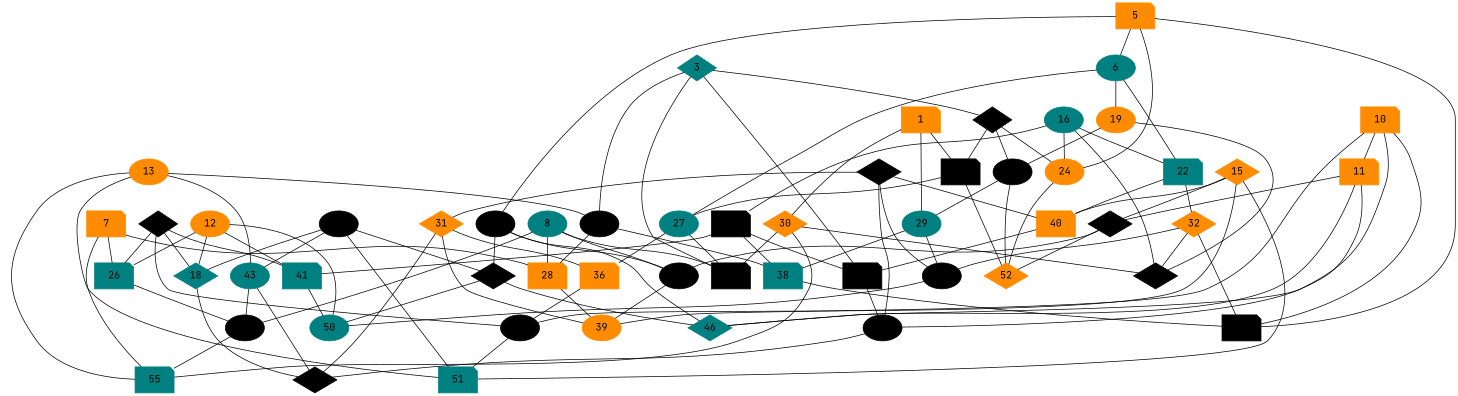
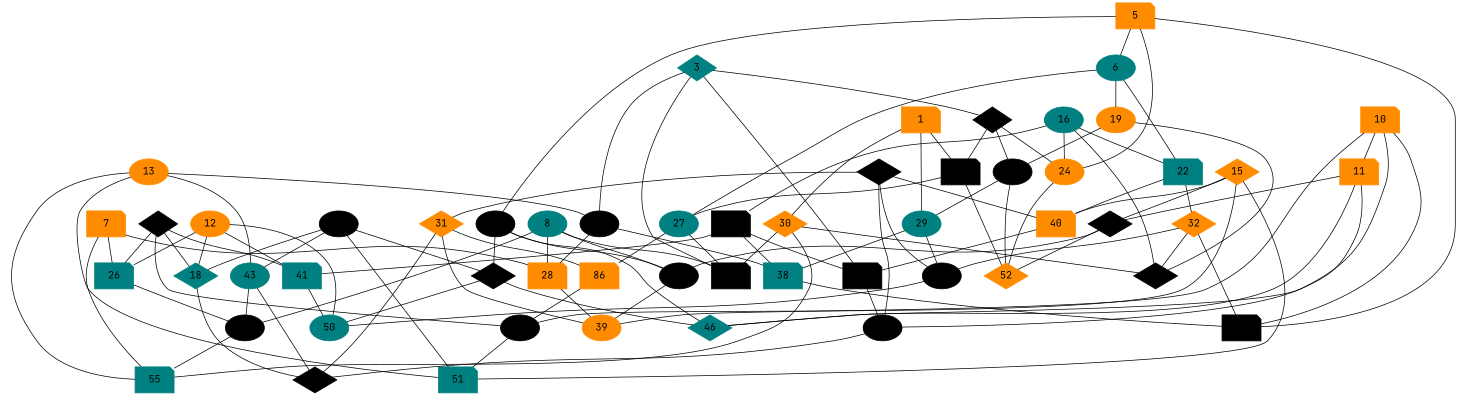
node "36": label "36" -> "86"
